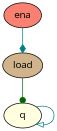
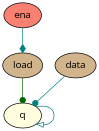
node "data": added
